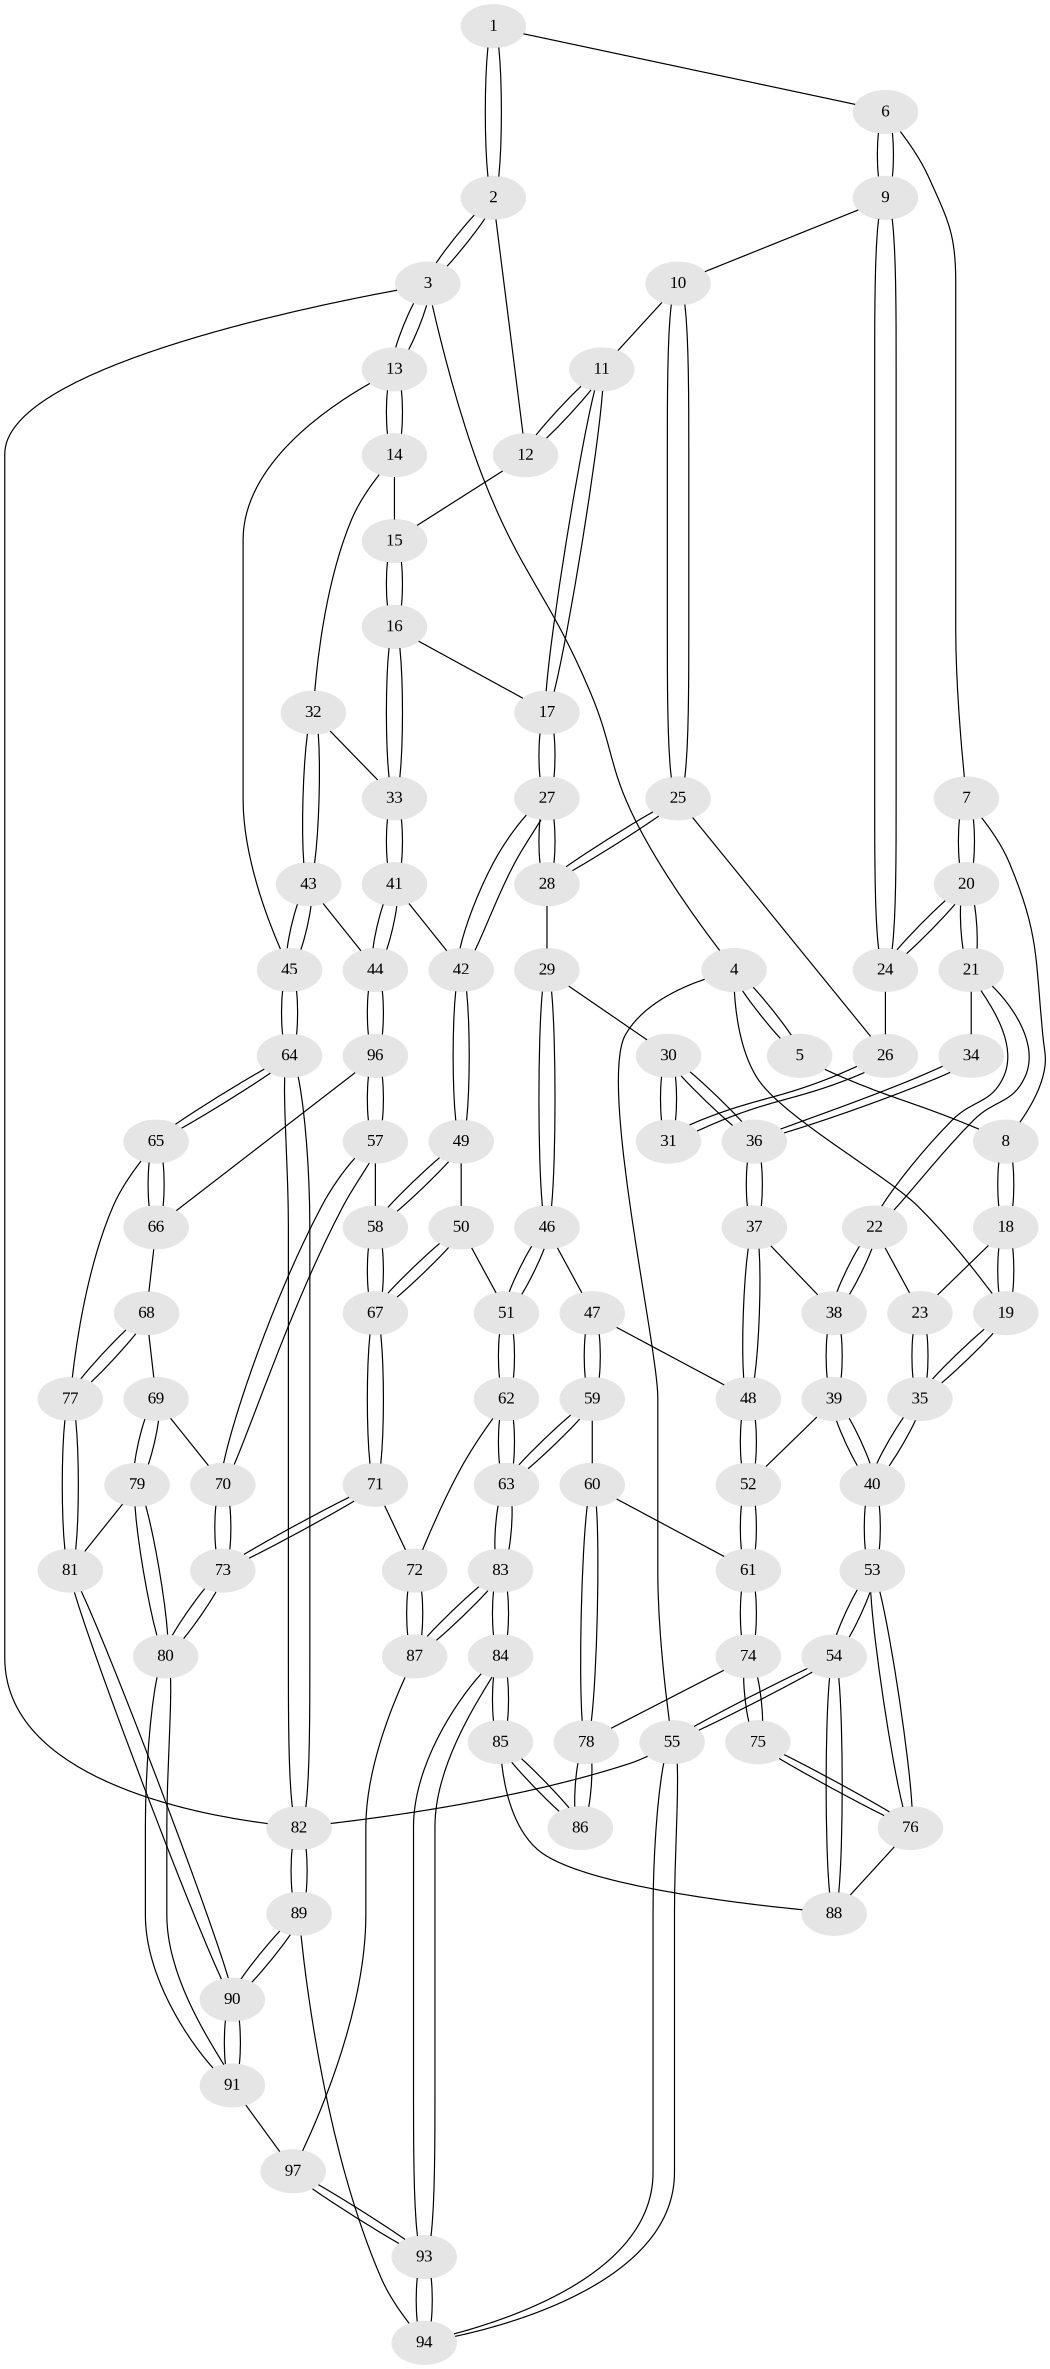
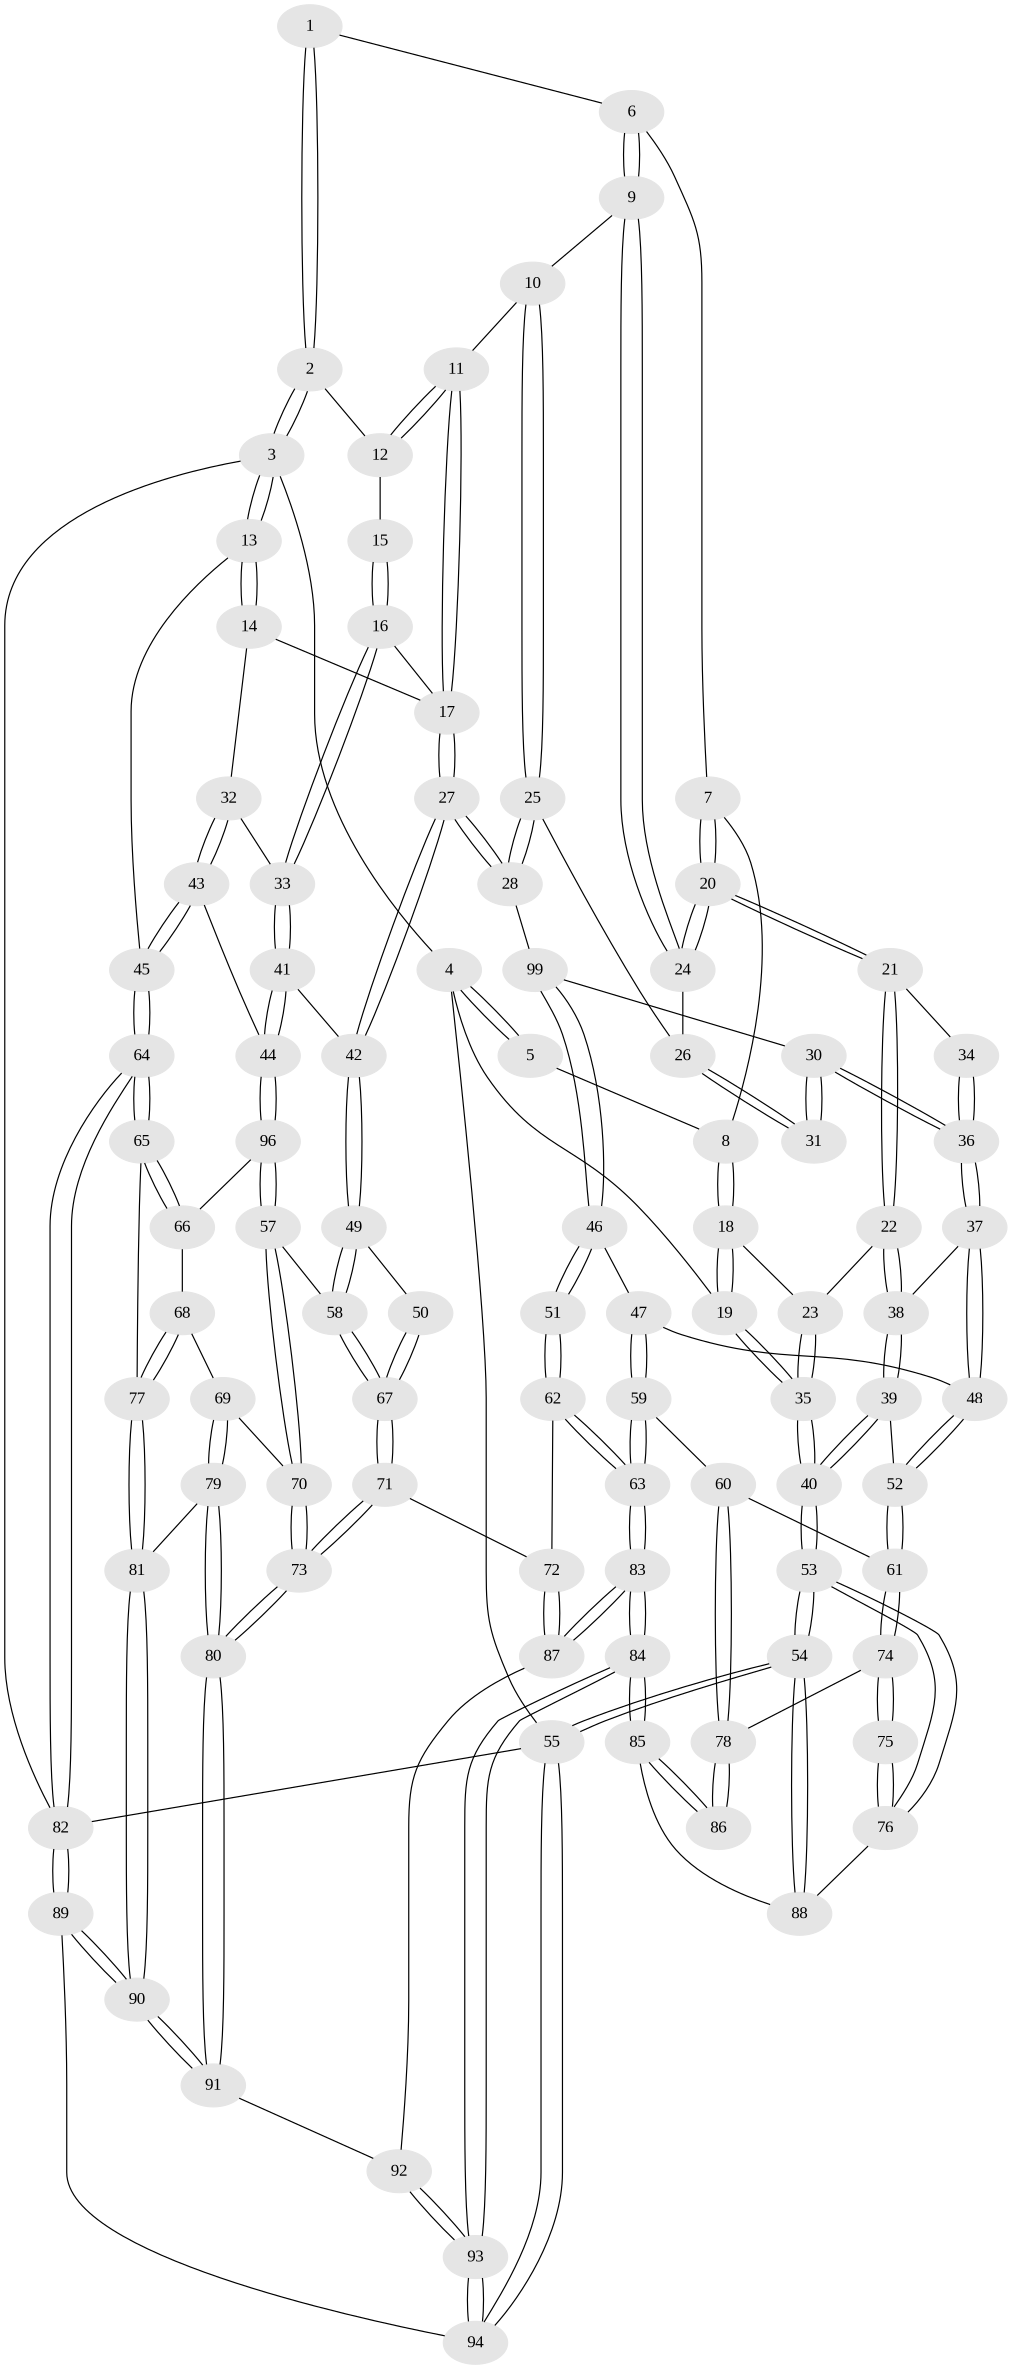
edge "14" -- "15": now "14" -- "17"
node "29": label "29" -> "99"
edge "50" -- "51": removed
node "97": label "97" -> "92"
